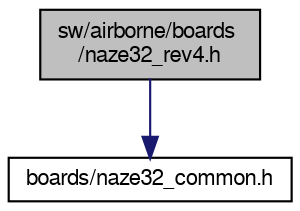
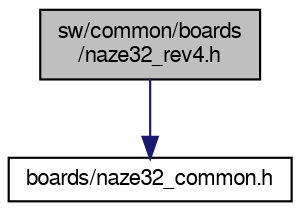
node "sw/airborne/boards /naze32_rev4.h": label "sw/airborne/boards /naze32_rev4.h" -> "sw/common/boards /naze32_rev4.h"
